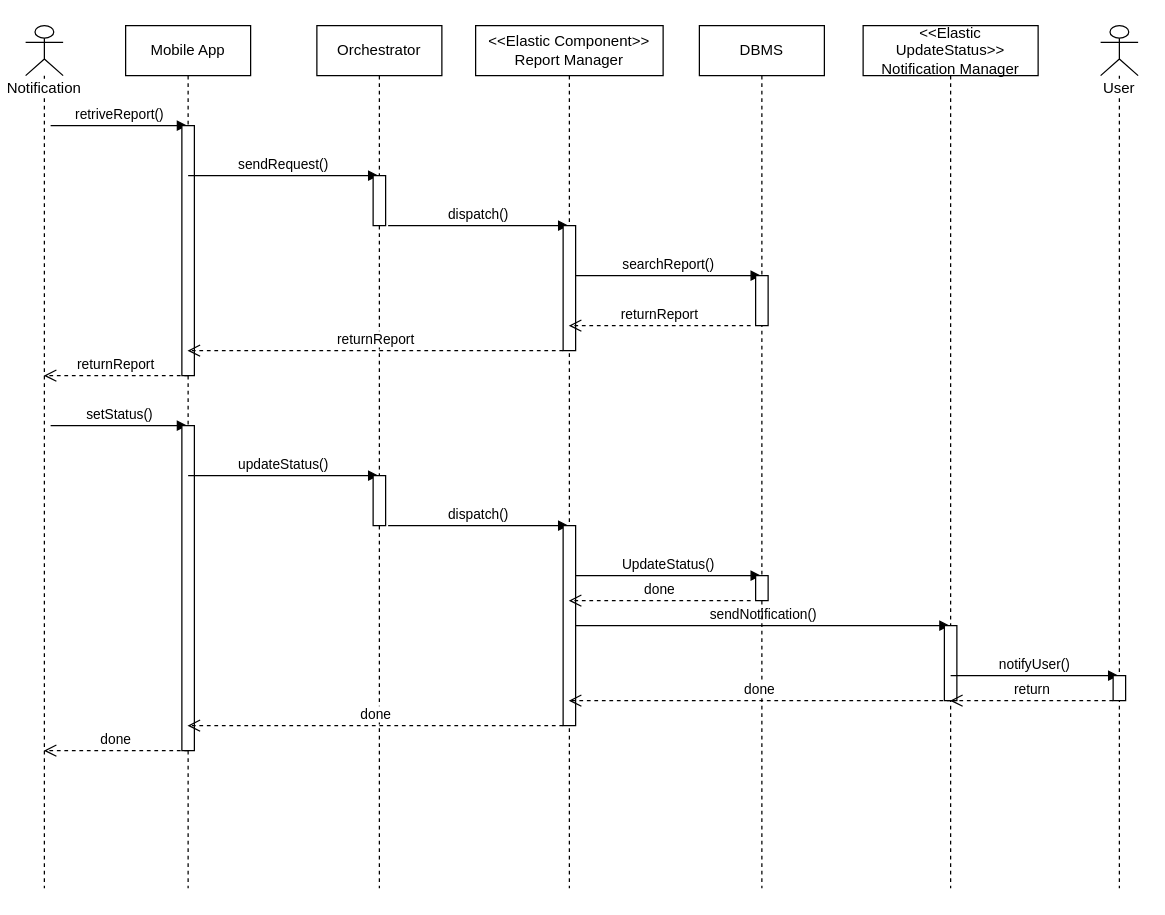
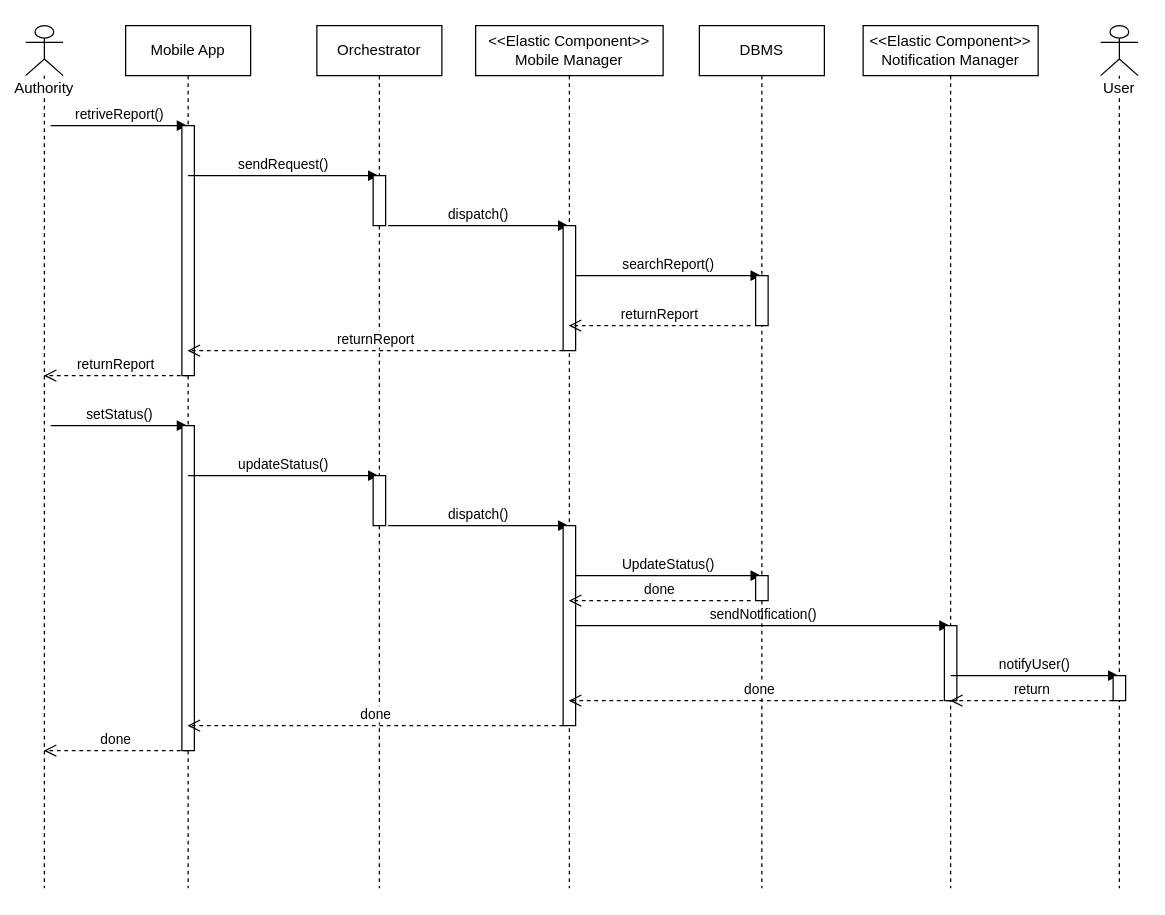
node "<<Elastic Component>> Report Manager": label "<<Elastic Component>> Report Manager" -> "<<Elastic Component>> Mobile Manager"
node "<<Elastic UpdateStatus>> Notification Manager": label "<<Elastic UpdateStatus>> Notification Manager" -> "<<Elastic Component>> Notification Manager"
node "Notification": label "Notification" -> "Authority"
